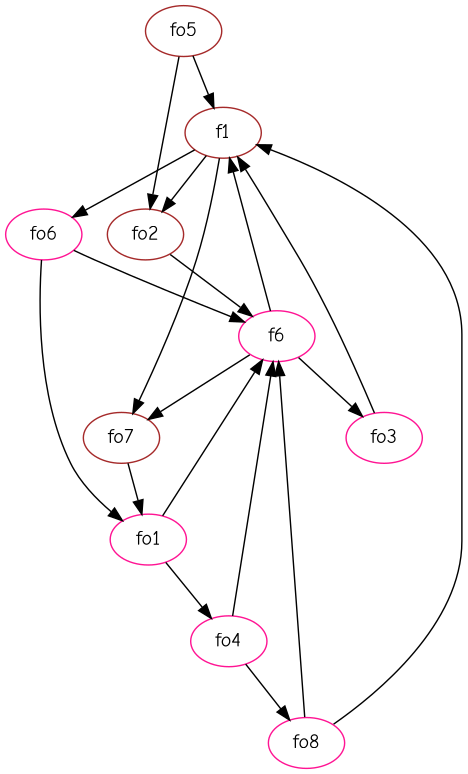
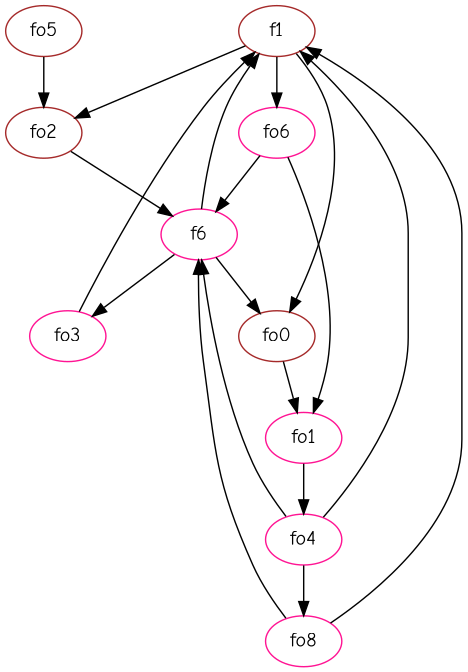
edge "fo5" -> "f1": now "fo4" -> "f1"
node "fo7": label "fo7" -> "fo0"
edge "fo1" -> "f6": removed
